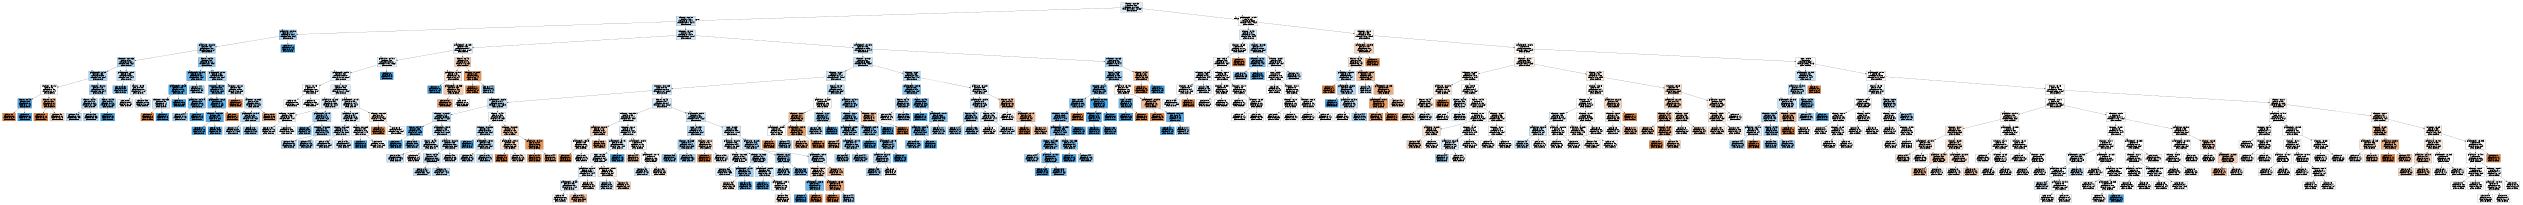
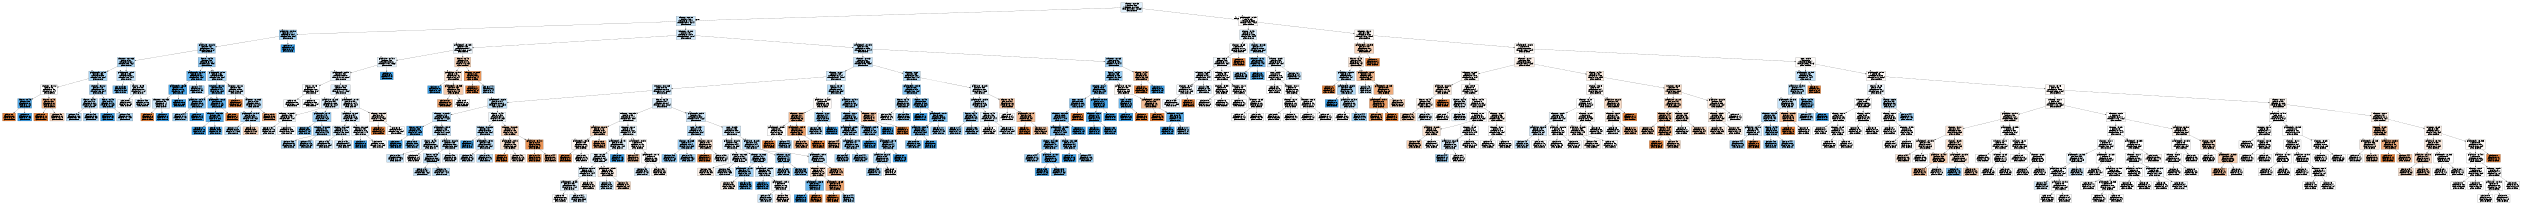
node "gini = 0.469 samples = 192 value = [72, 120] class = True": added
node "gini = 0.42 samples = 80 value = [24, 56] class = True": fillcolor #8ec7f0 -> #f6d2b8
node "gini = 0.498 samples = 188 value = [100, 88] class = False": added
node "gini = 0.5 samples = 148 value = [76, 72] class = False": fillcolor #fef8f5 -> #7dbfee
node "gini = 0.494 samples = 644 value = [288, 356] class = True": fillcolor #f1b991 -> #d9ecfa
node "gini = 0.49 samples = 56 value = [24, 32] class = True": added
node "gini = 0.5 samples = 168 value = [84, 84] class = False": fillcolor #399de5 -> #ffffff
